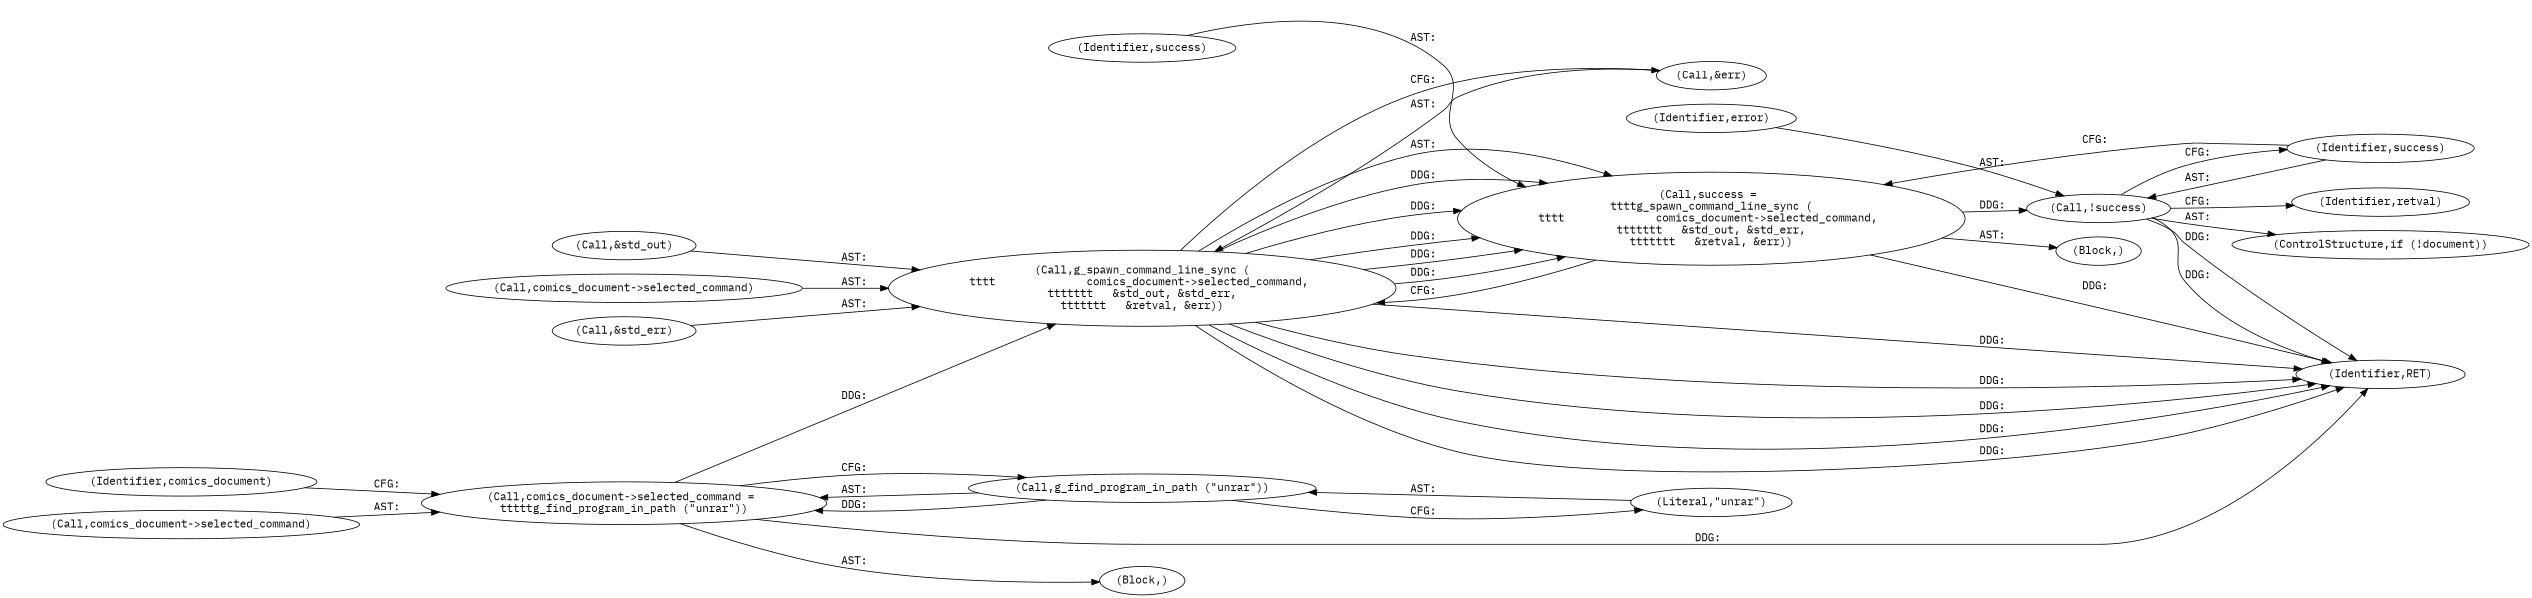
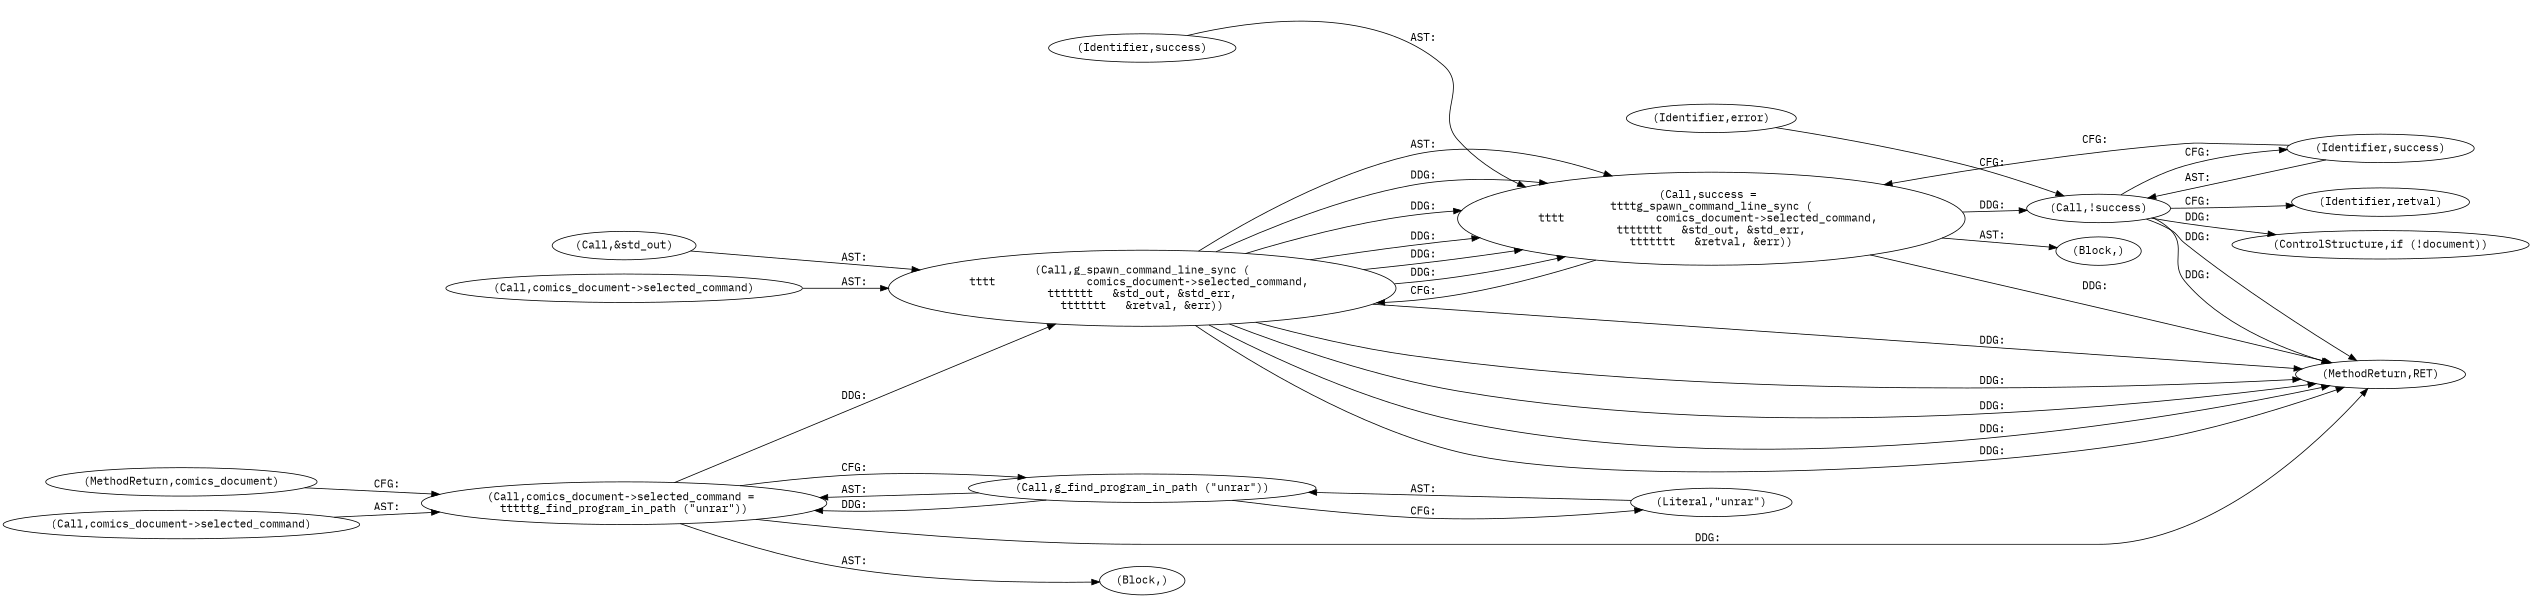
node "(Call,&err)": removed
edge "(Identifier,error)" -> "(Call,!success)": label "AST: " -> "CFG: "
edge "(Call,!success)" -> "(ControlStructure,if (!document))": label "AST: " -> "DDG: "
node "(Call,&std_err)": removed
node "(Identifier,RET)": label "(Identifier,RET)" -> "(MethodReturn,RET)"
node "(Identifier,comics_document)": label "(Identifier,comics_document)" -> "(MethodReturn,comics_document)"
